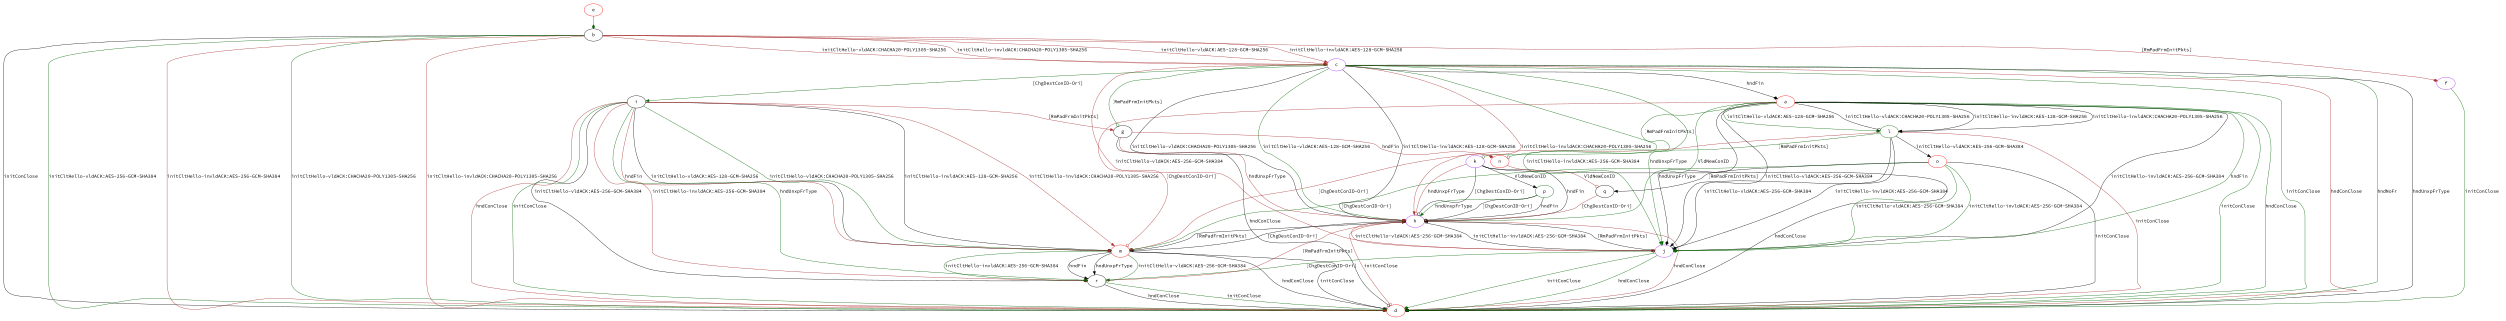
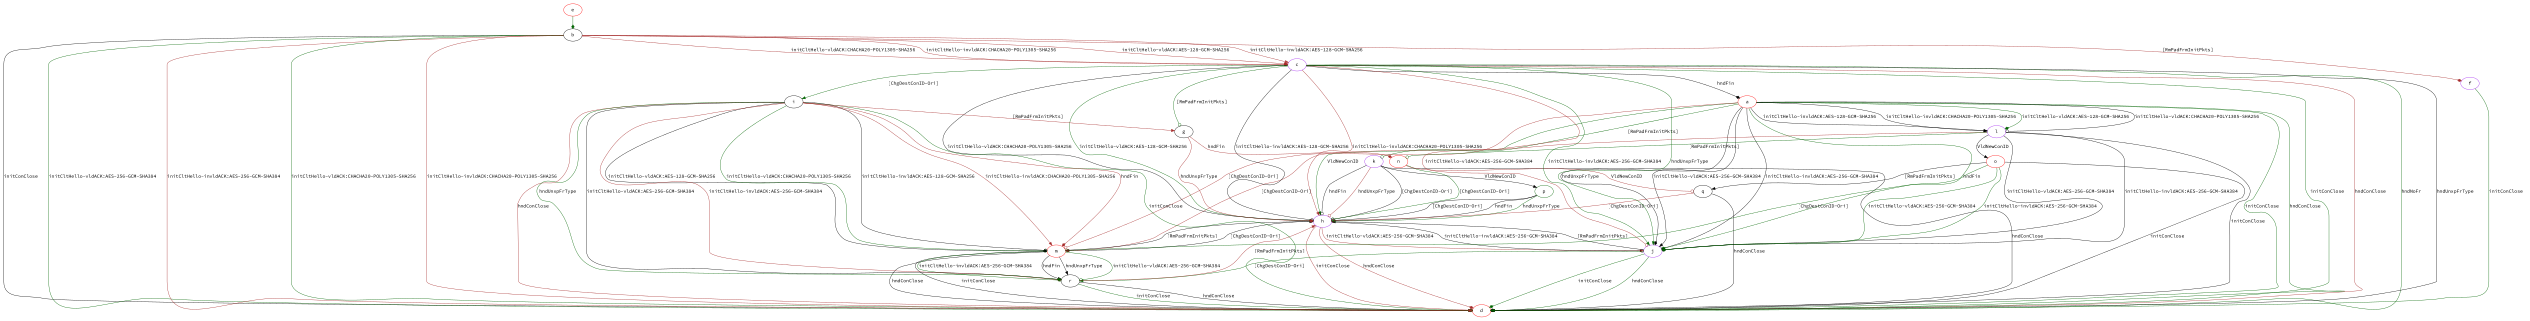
node "l": color darkgreen -> purple
edge "l" -> "o": label "initCltHello-vldACK:AES-256-GCM-SHA384 " -> "VldNewConID "
edge "n" -> "h": added, label "[ChgDestConID-Ori]"
edge "g" -> "d": now "q" -> "d"
edge "l" -> "d": color brown -> black
